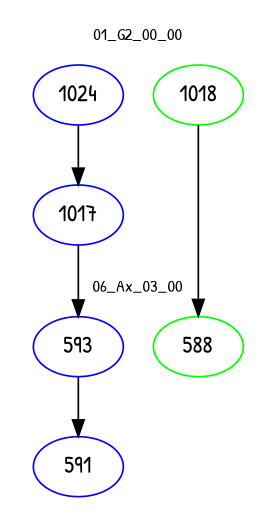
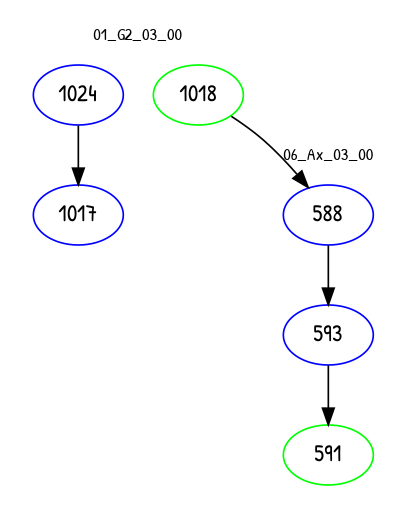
cluster "01_G2_00_00": label "01_G2_00_00" -> "01_G2_03_00"
edge "1017" -> "593": now "588" -> "593"
node "588": color green -> blue
node "591": color blue -> green
